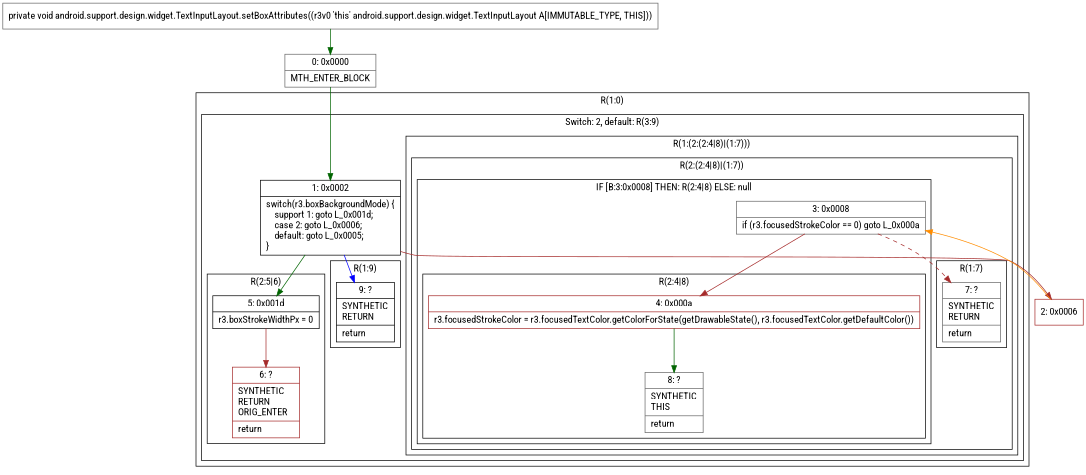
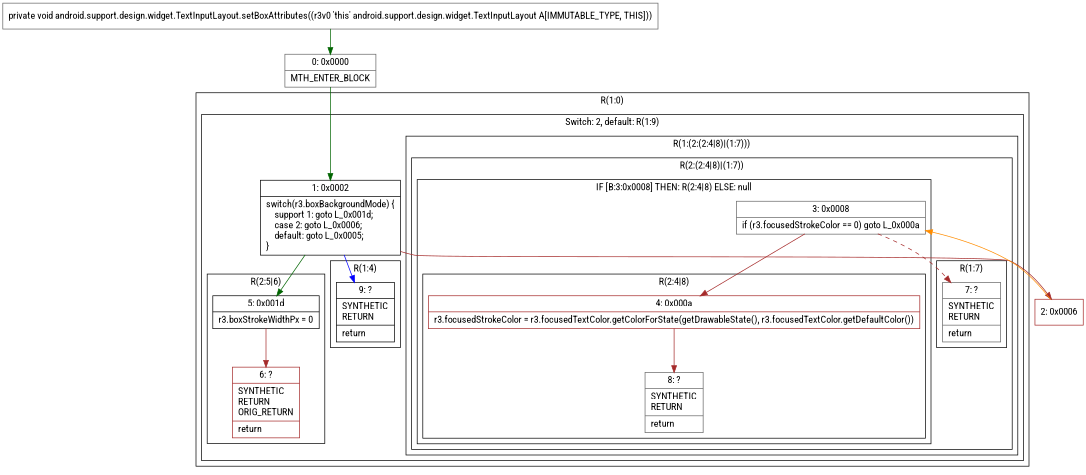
cluster "Switch: 2, default: R(3:9)": label "Switch: 2, default: R(3:9)" -> "Switch: 2, default: R(1:9)"
cluster "R(1:9)": label "R(1:9)" -> "R(1:4)"
edge "4: 0x000a" -> "8: ?": color darkgreen -> brown
node "8: ?": text "THIS" -> "RETURN"
node "6: ?": text "ORIG_ENTER" -> "ORIG_RETURN"
